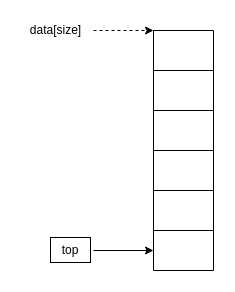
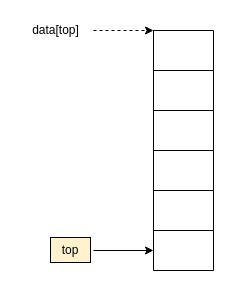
node "data[size]": label "data[size]" -> "data[top]"
node "top": fillcolor #ffffff -> #fff2cc
